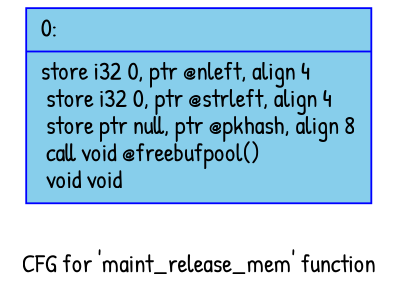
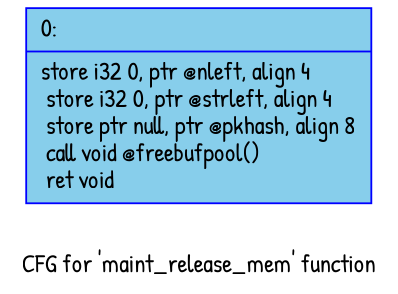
node "0:": text "void void" -> "ret void"
